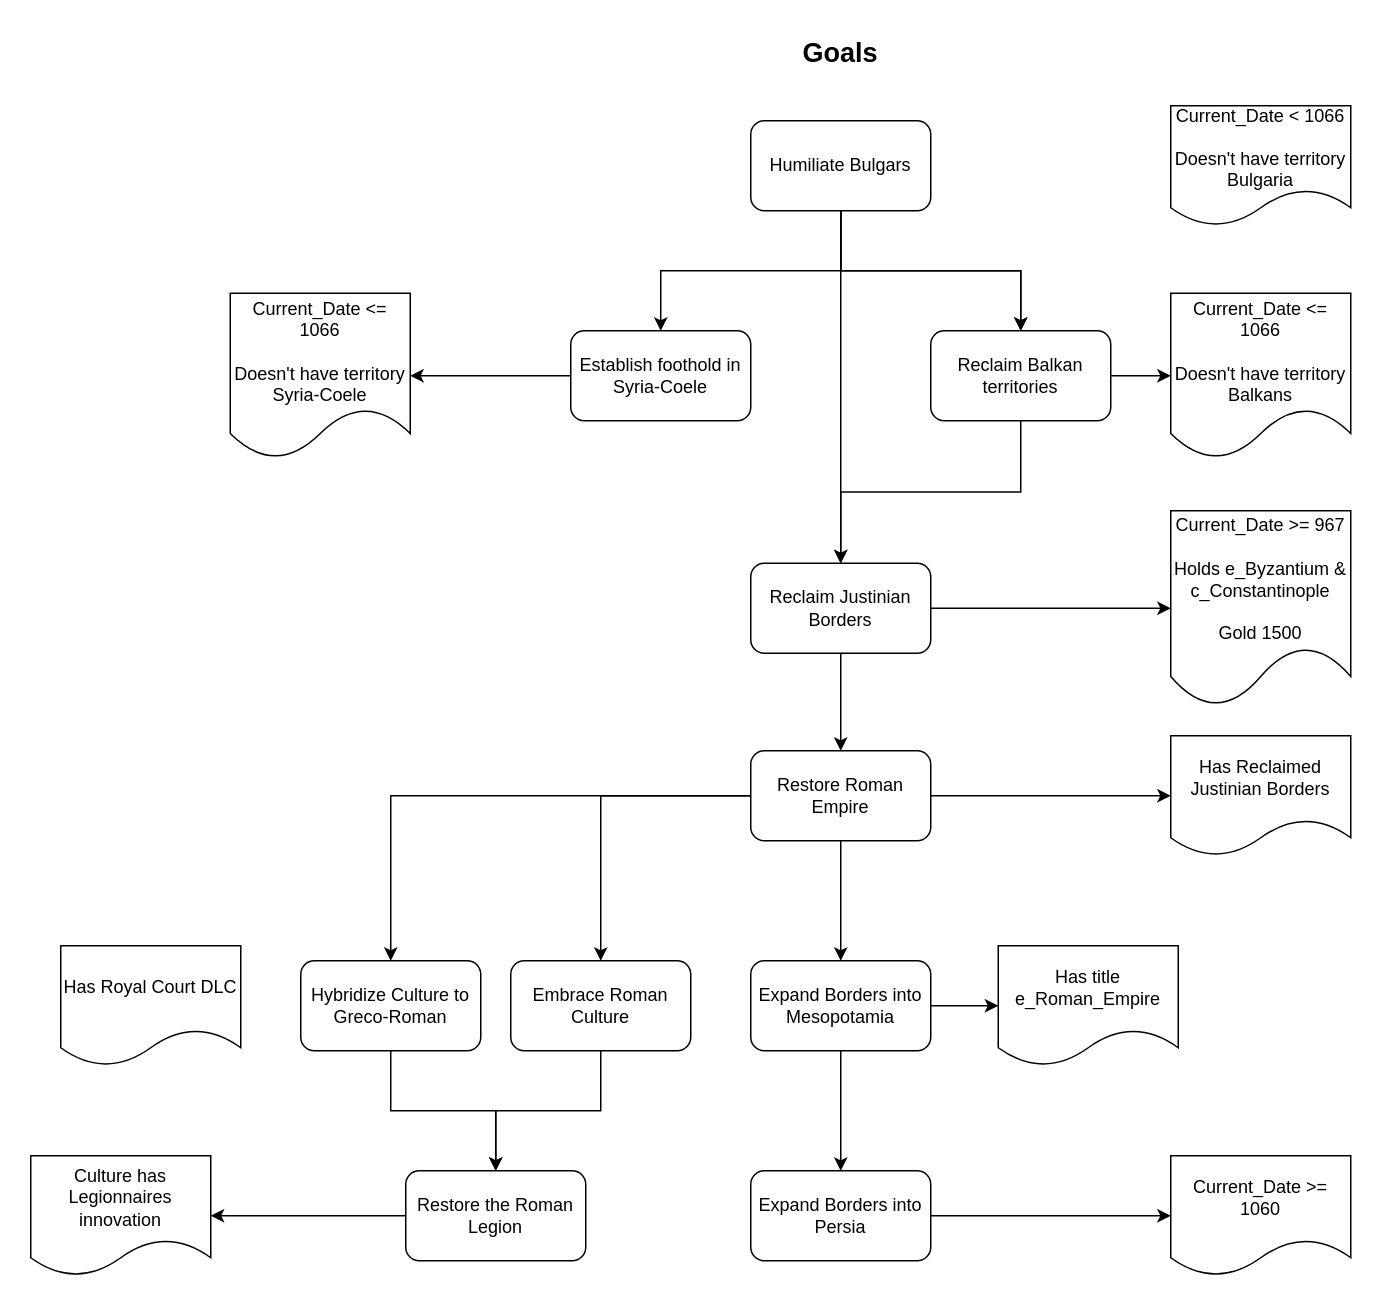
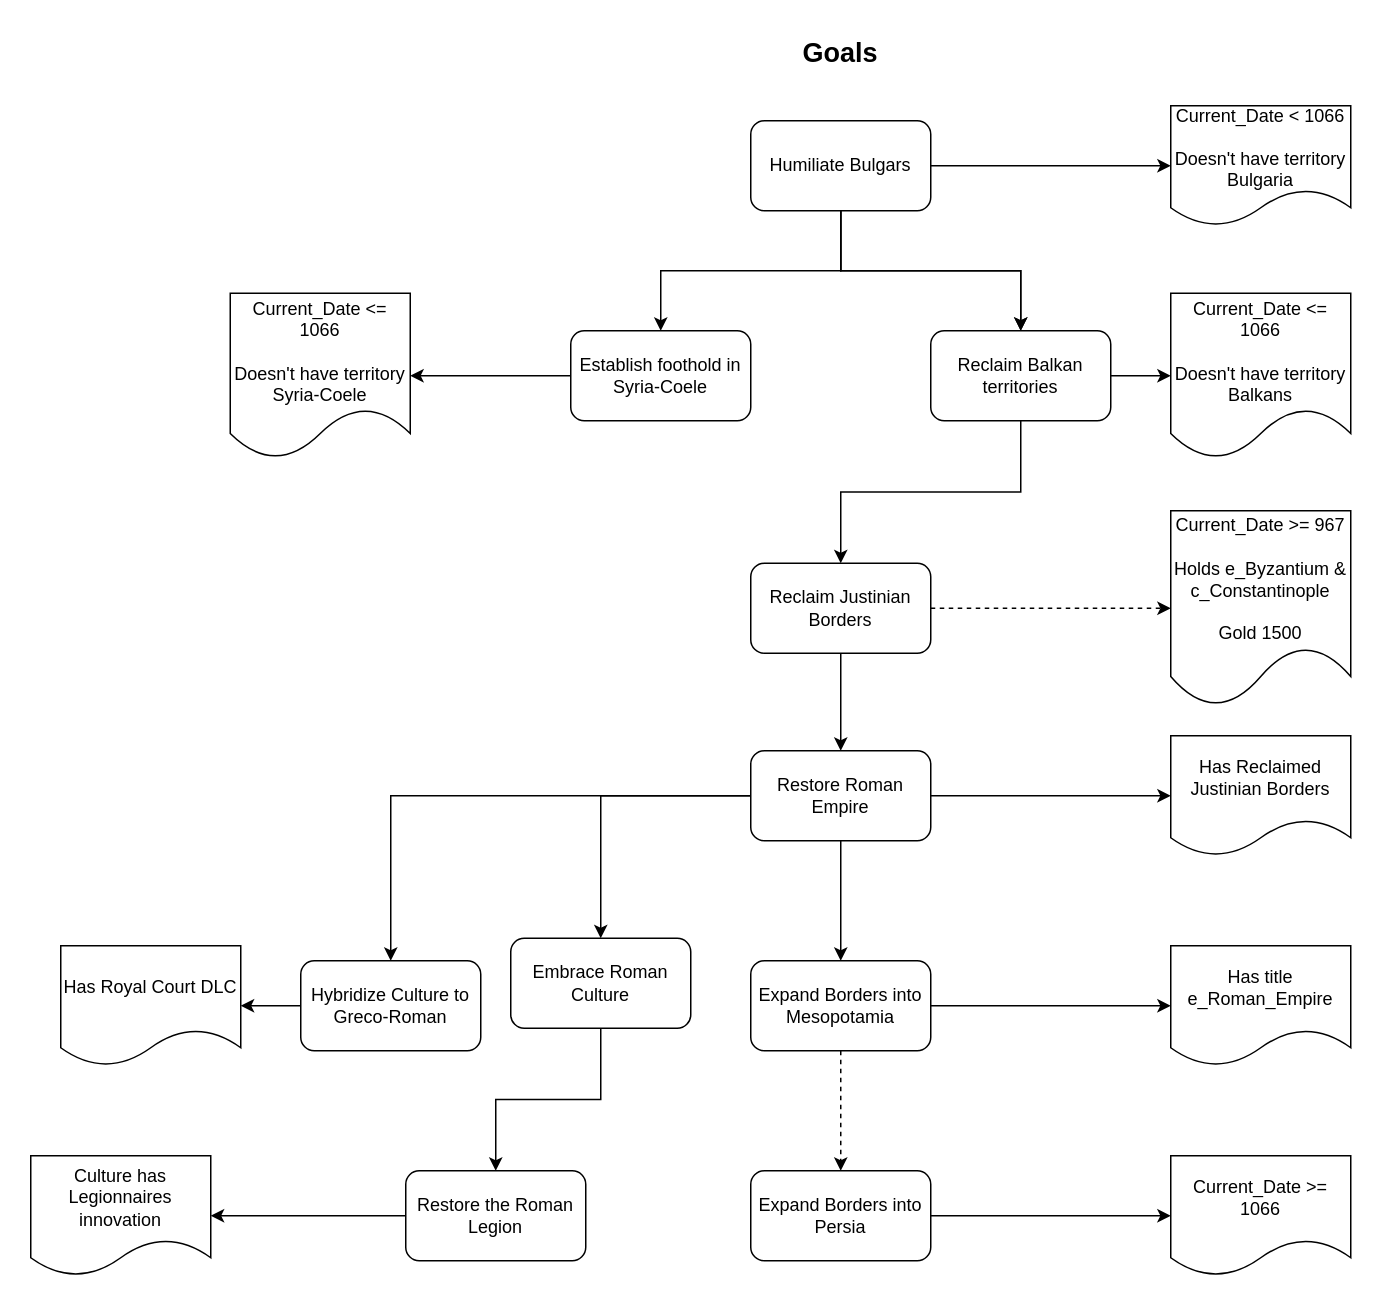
edge "Humiliate Bulgars" -> "Reclaim Justinian Borders": now "Humiliate Bulgars" -> "Current_Date < 1066 Doesn't have territory Bulgaria"
edge "Reclaim Justinian Borders" -> "Current_Date >= 967 Holds e_Byzantium & c_Constantinople Gold 1500": style solid -> dashed
edge "Hybridize Culture to Greco-Roman" -> "Has Royal Court DLC": added
node "Embrace Roman Culture": moved (601, 1006) -> (601, 983)
node "Has title e_Roman_Empire": moved (1088, 1006) -> (1261, 1006)
edge "Expand Borders into Mesopotamia" -> "Expand Borders into Persia": style solid -> dashed
edge "Hybridize Culture to Greco-Roman" -> "Restore the Roman Legion": removed
node "Current_Date >= 1060": label "Current_Date >= 1060" -> "Current_Date >= 1066"
